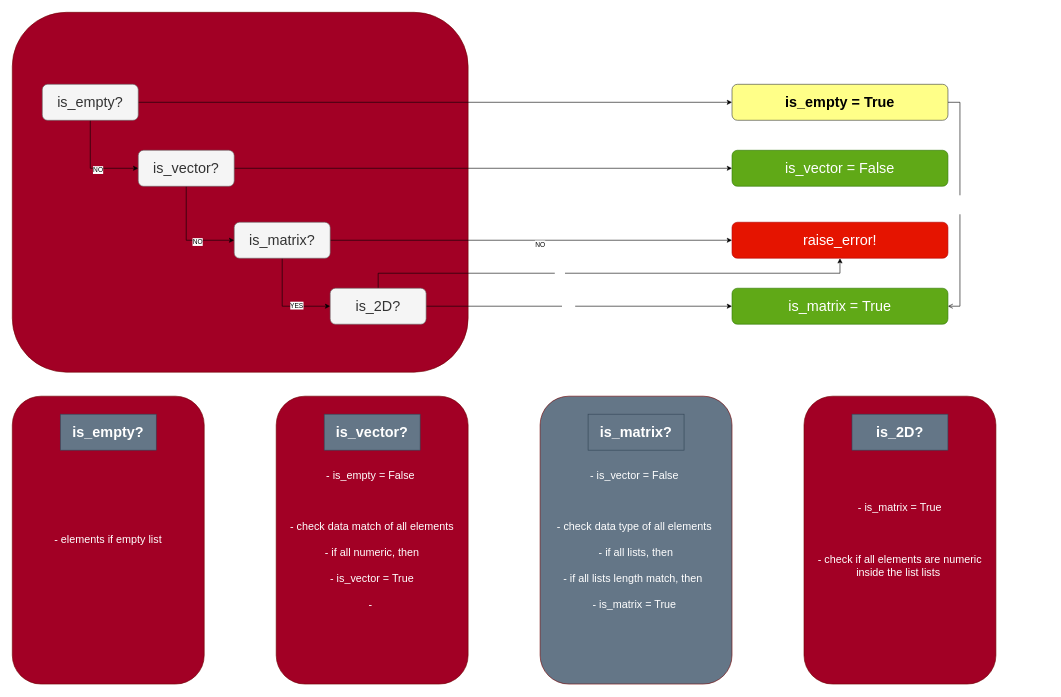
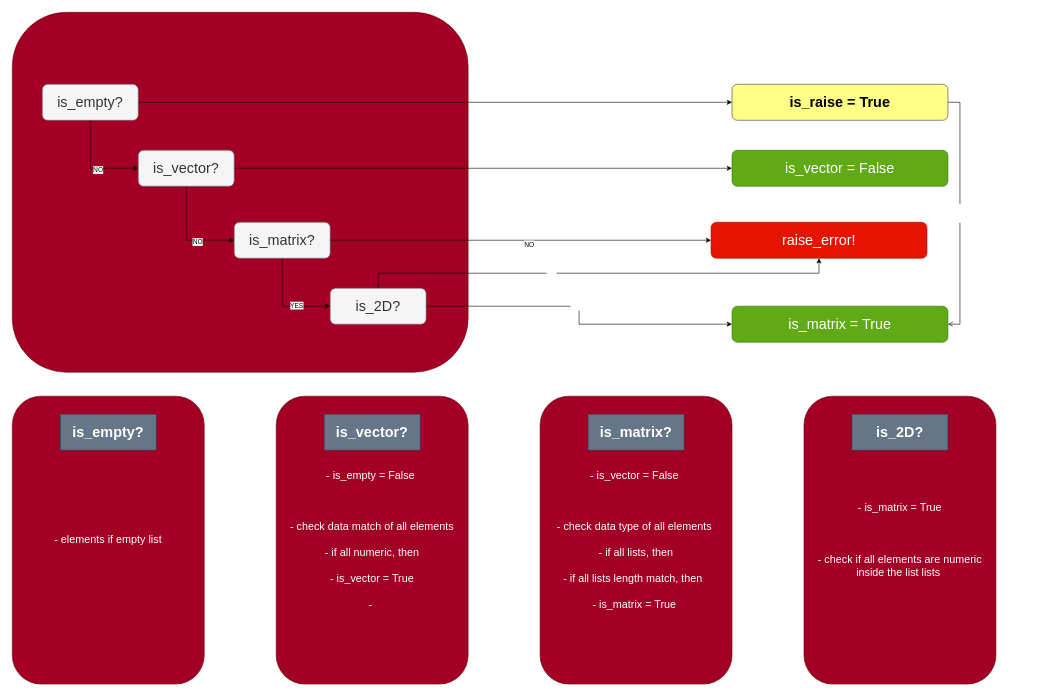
node "is_empty = True": label "is_empty = True" -> "is_raise = True"
node "raise_error!": moved (840, 240) -> (819, 240)
node "is_matrix = True": moved (840, 306) -> (840, 324)
node "- is_vector = False - check data type of all elements - if all lists, then - if all lists length match, then - is_matrix = True": fillcolor #647687 -> #a20025
